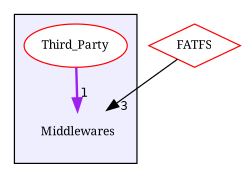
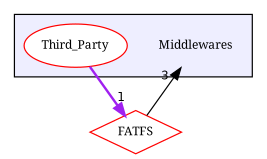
edge "Third_Party" -> "Middlewares": now "Third_Party" -> "FATFS"
